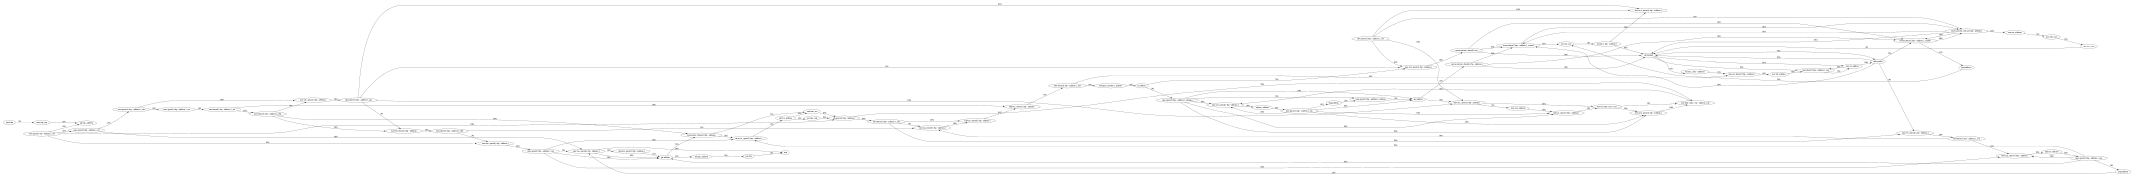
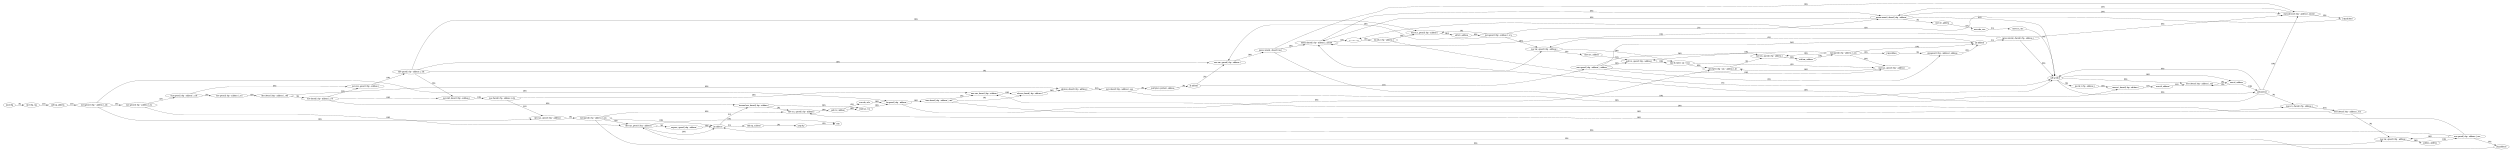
node "add rcx , address": added
edge "mov qword [ rbp - address ] , rdi" -> "sub rsp , address": reversed
